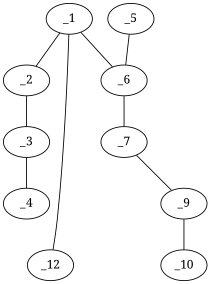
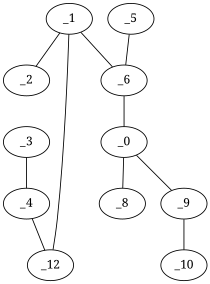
edge "_2" -- "_3": removed
node "_7": label "_7" -> "_0"
node "_8": added
edge "_4" -- "_12": added
